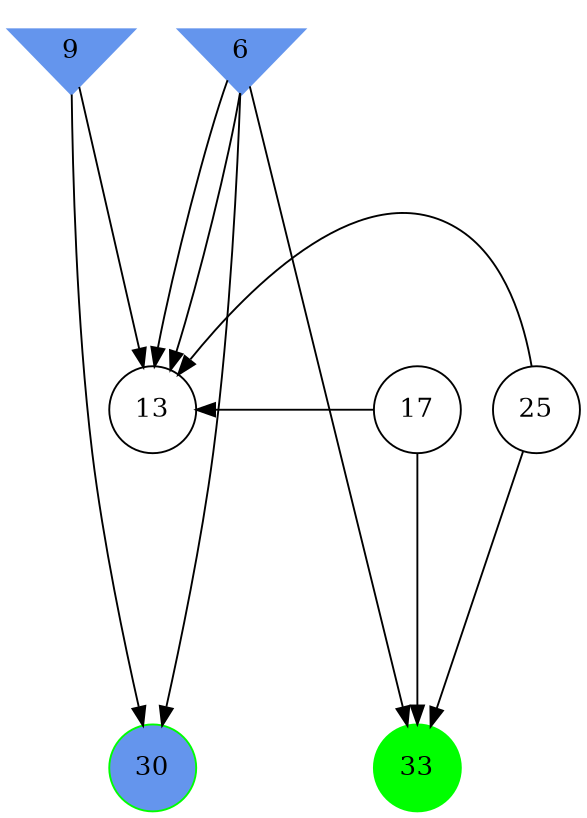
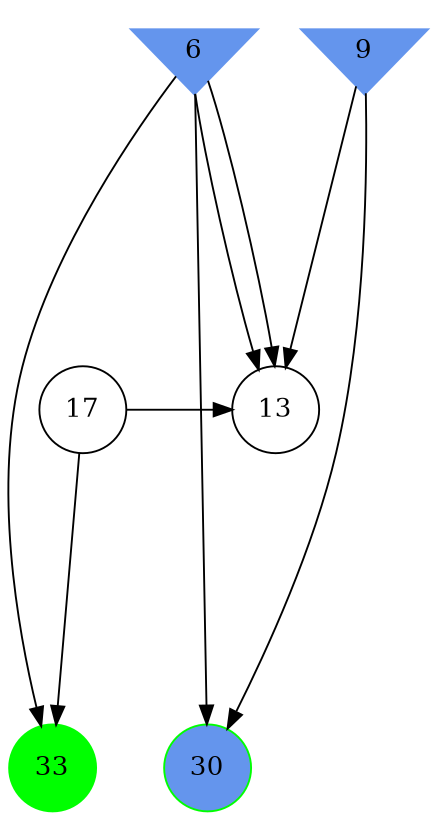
node "25": removed
